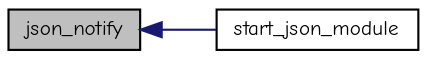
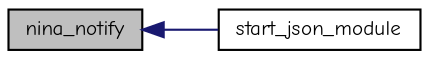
node "json_notify": label "json_notify" -> "nina_notify"
